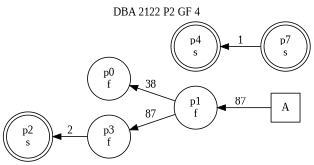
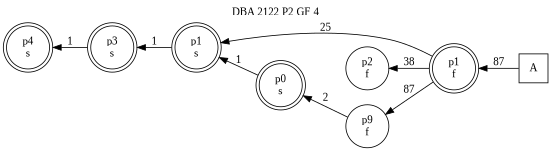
node "p1 s": added
node "p7 s": label "p7 s" -> "p3 s"
node "p0 f": label "p0 f" -> "p2 f"
node "p1 f": shape circle -> doublecircle
node "p2 s": label "p2 s" -> "p0 s"
node "p3 f": label "p3 f" -> "p9 f"
